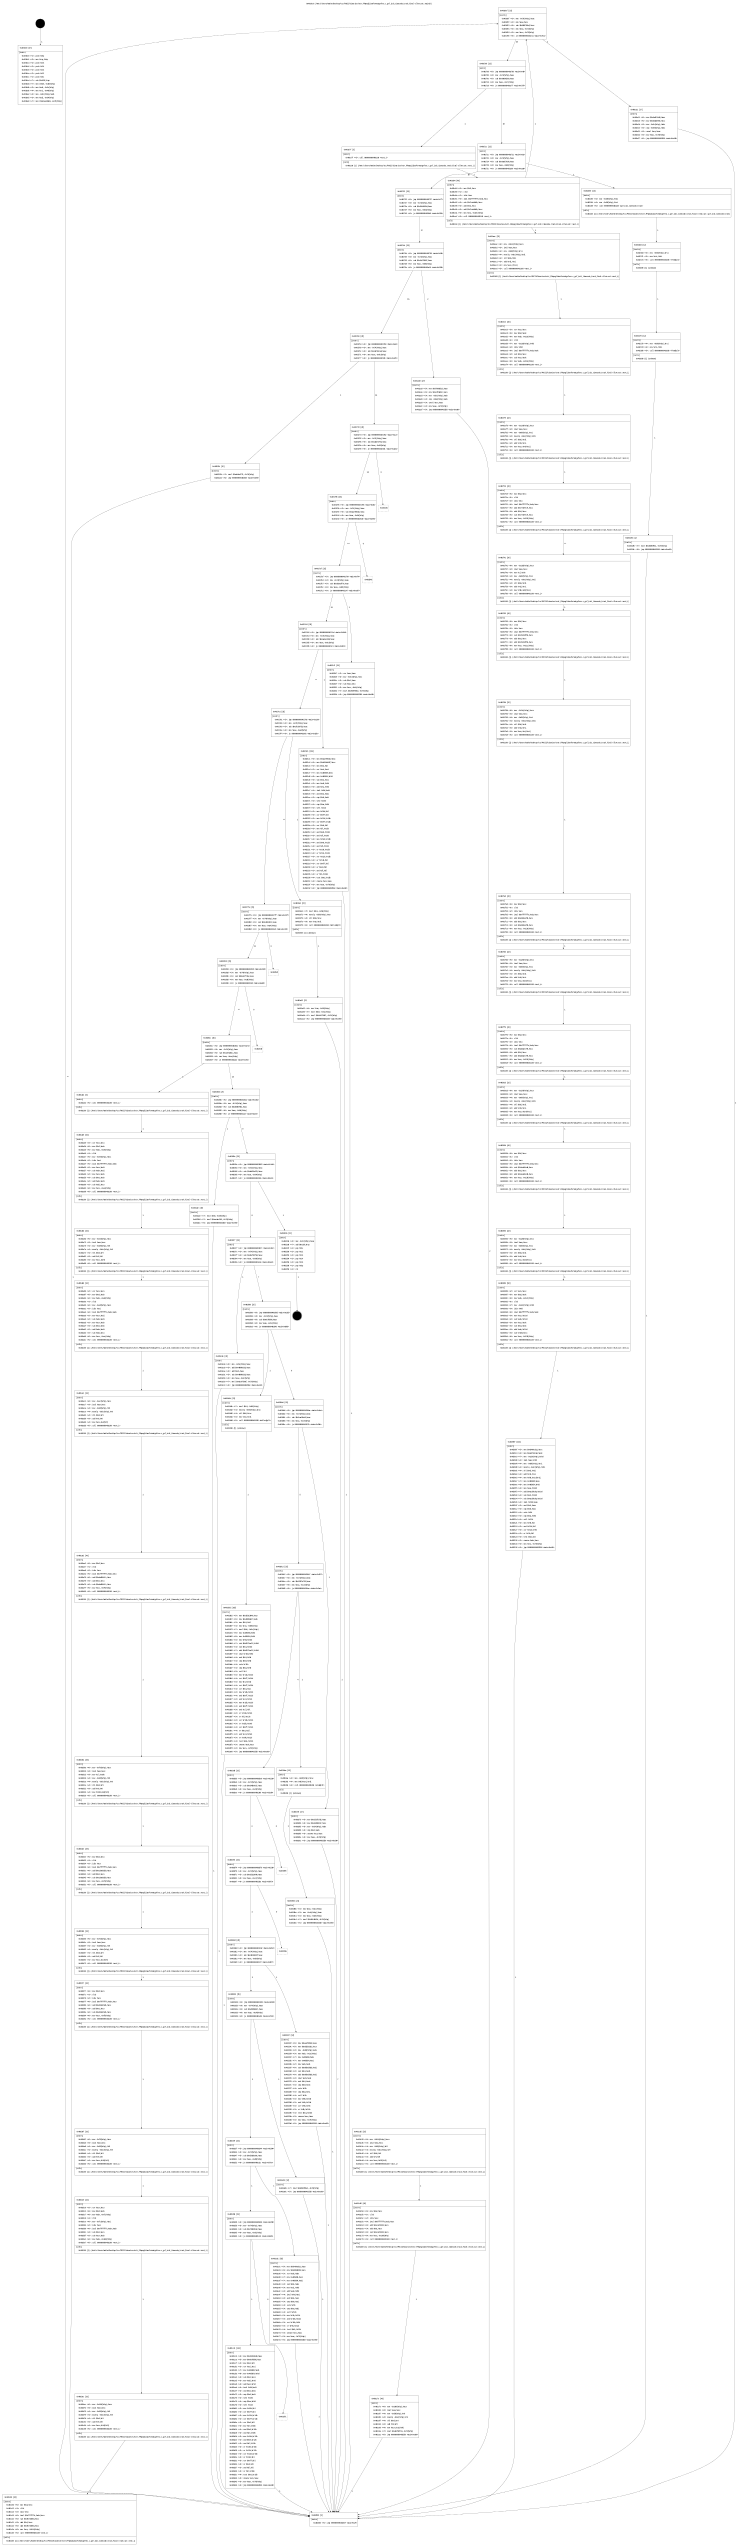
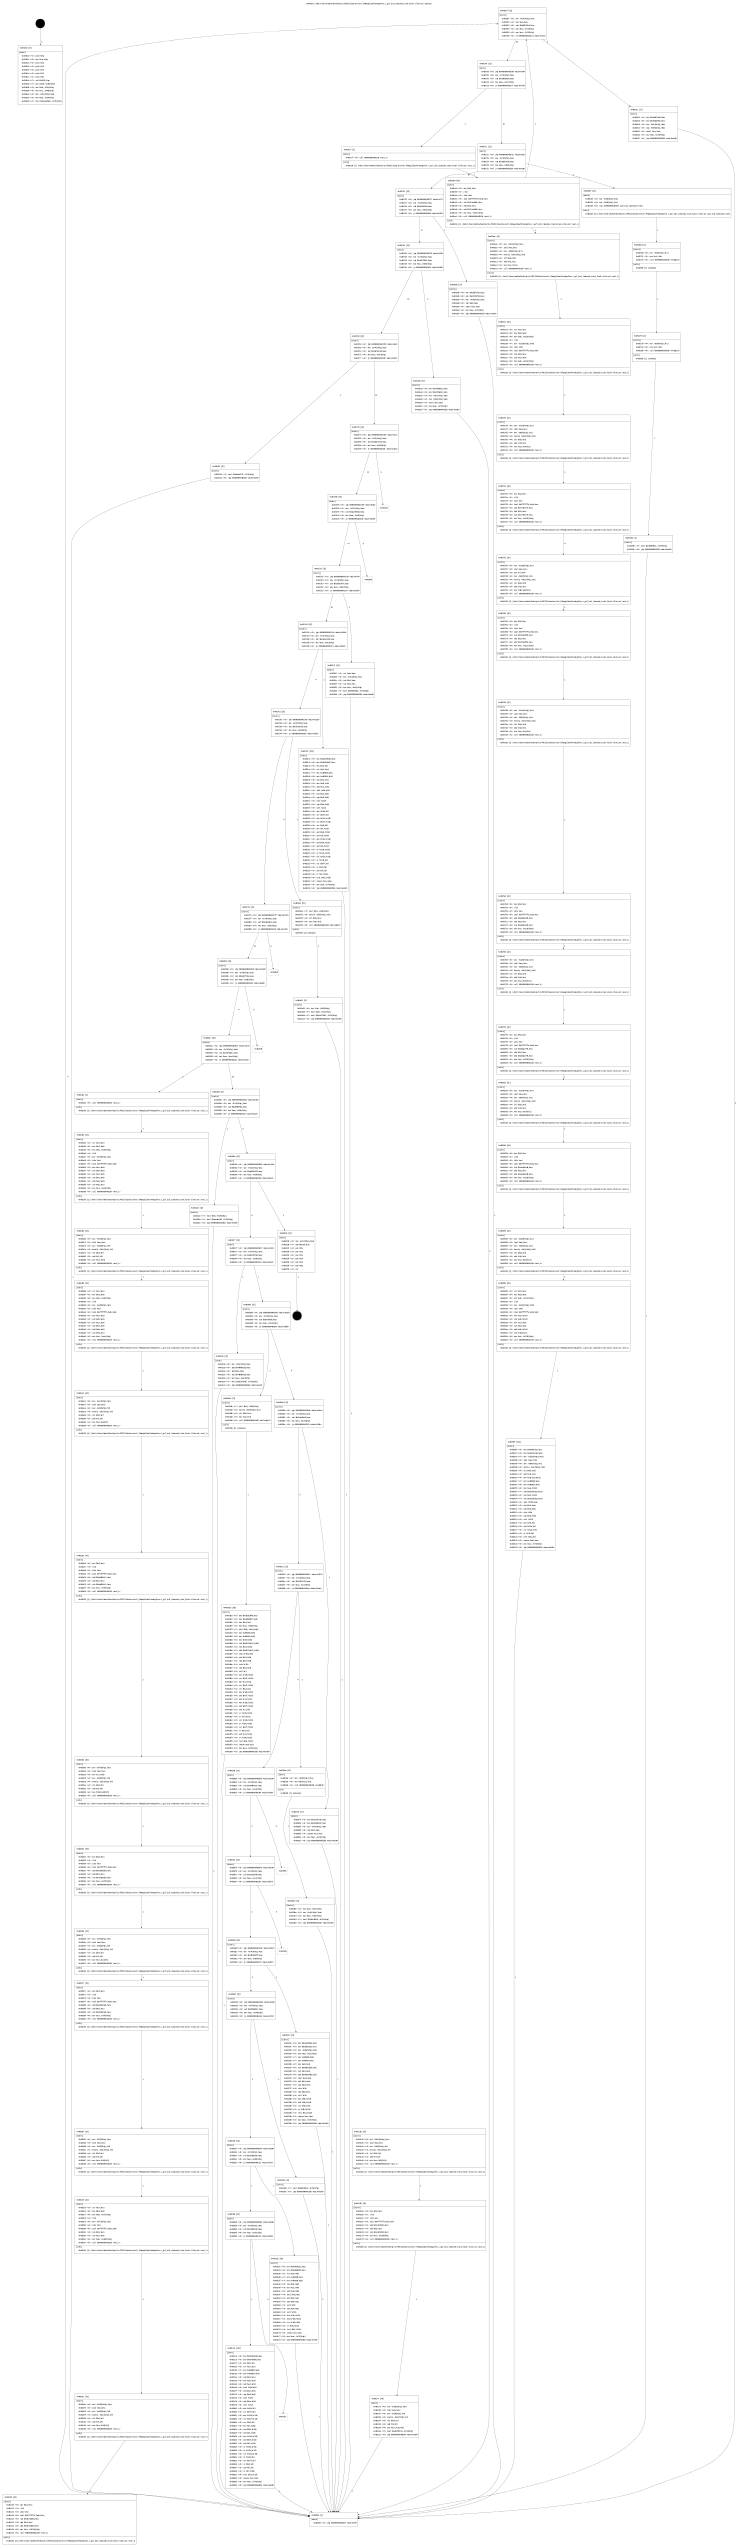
node "0x4019d0 [27]": added
